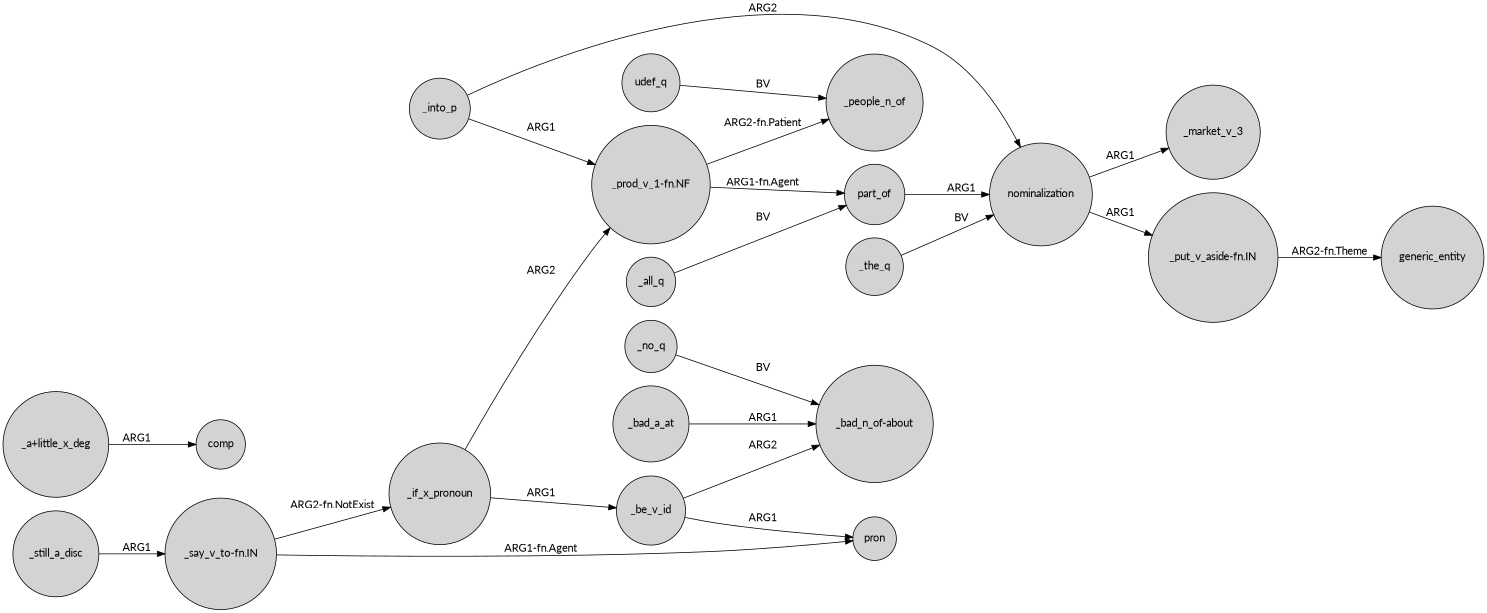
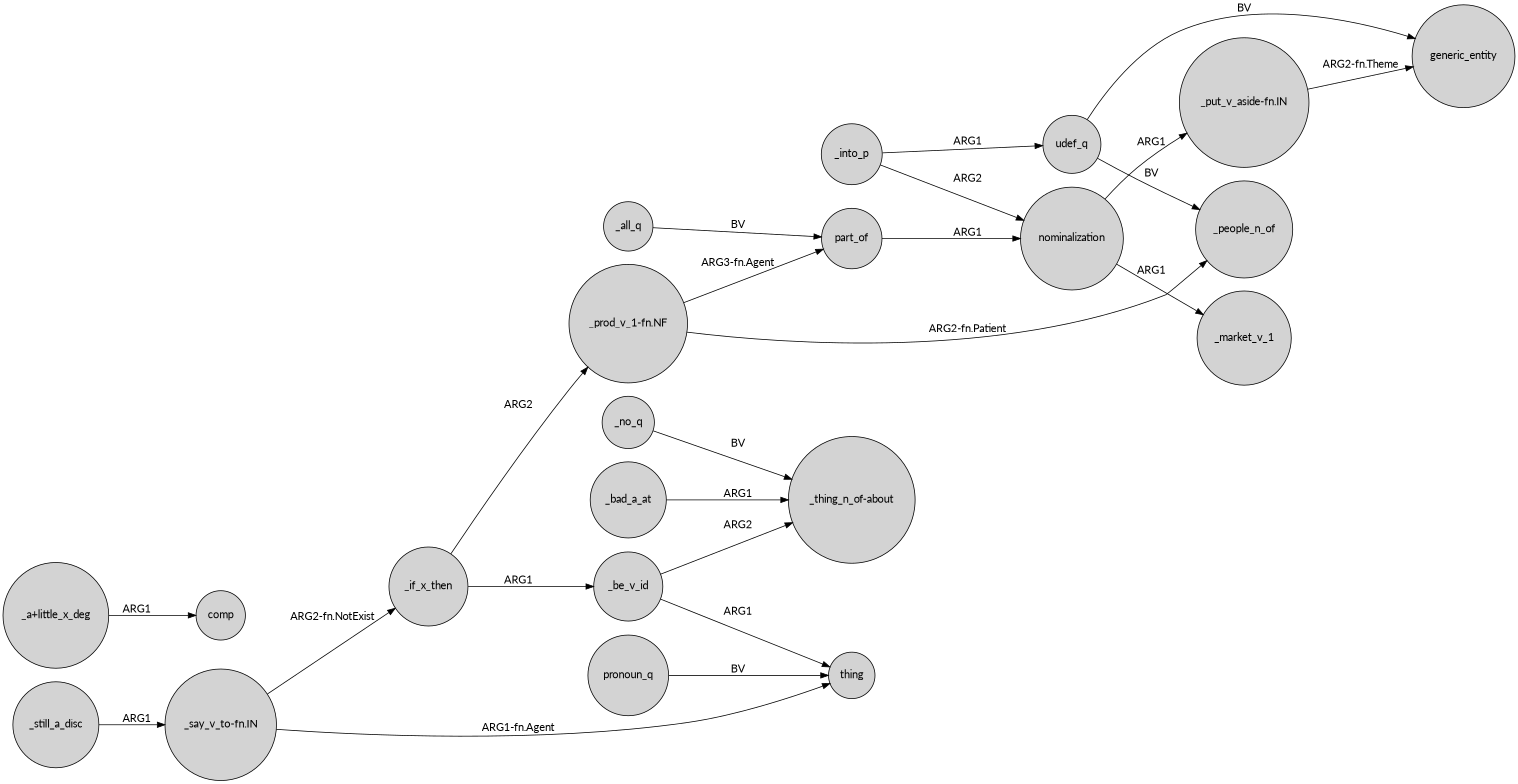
edge "udef_q" -> "generic_entity": added, label "BV"
node "_market_v_3": label "_market_v_3" -> "_market_v_1"
edge "_into_p" -> "_prod_v_1-fn.NF": now "_into_p" -> "udef_q"
edge "_prod_v_1-fn.NF" -> "part_of": label "ARG1-fn.Agent" -> "ARG3-fn.Agent"
node "_the_q": removed
node "_bad_n_of-about": label "_bad_n_of-about" -> "_thing_n_of-about"
node "_if_x_pronoun": label "_if_x_pronoun" -> "_if_x_then"
node "pron": label "pron" -> "thing"
node "pronoun_q": added
